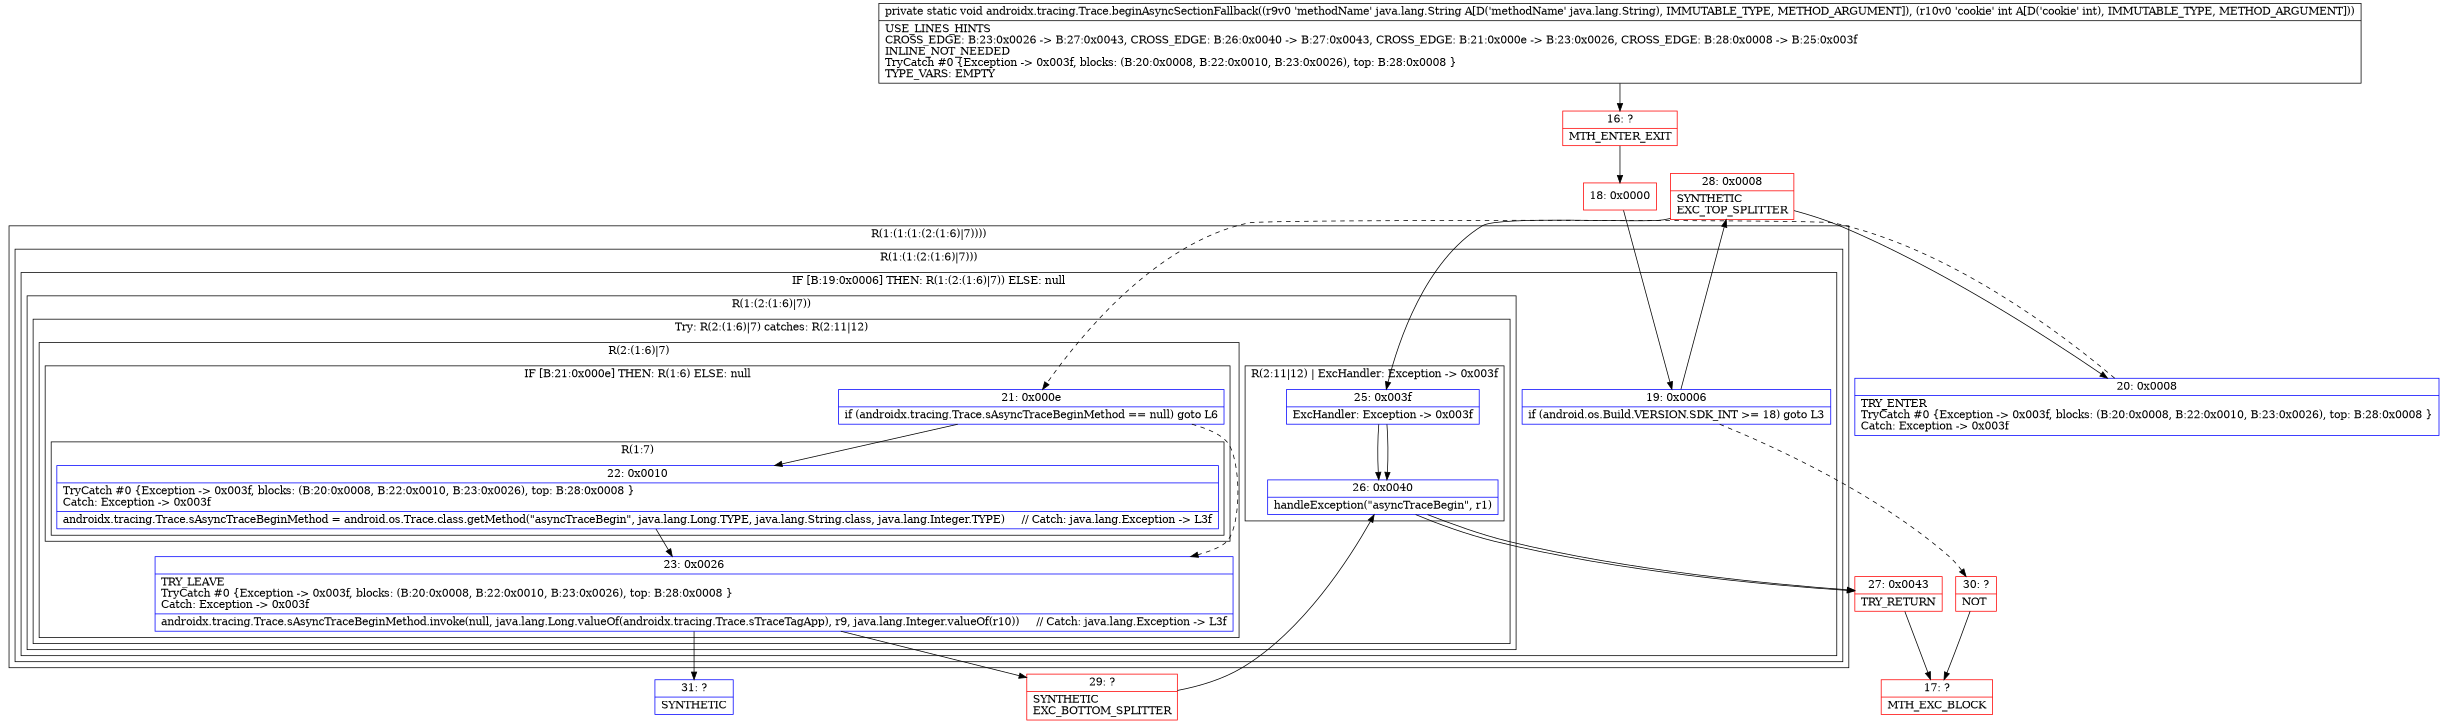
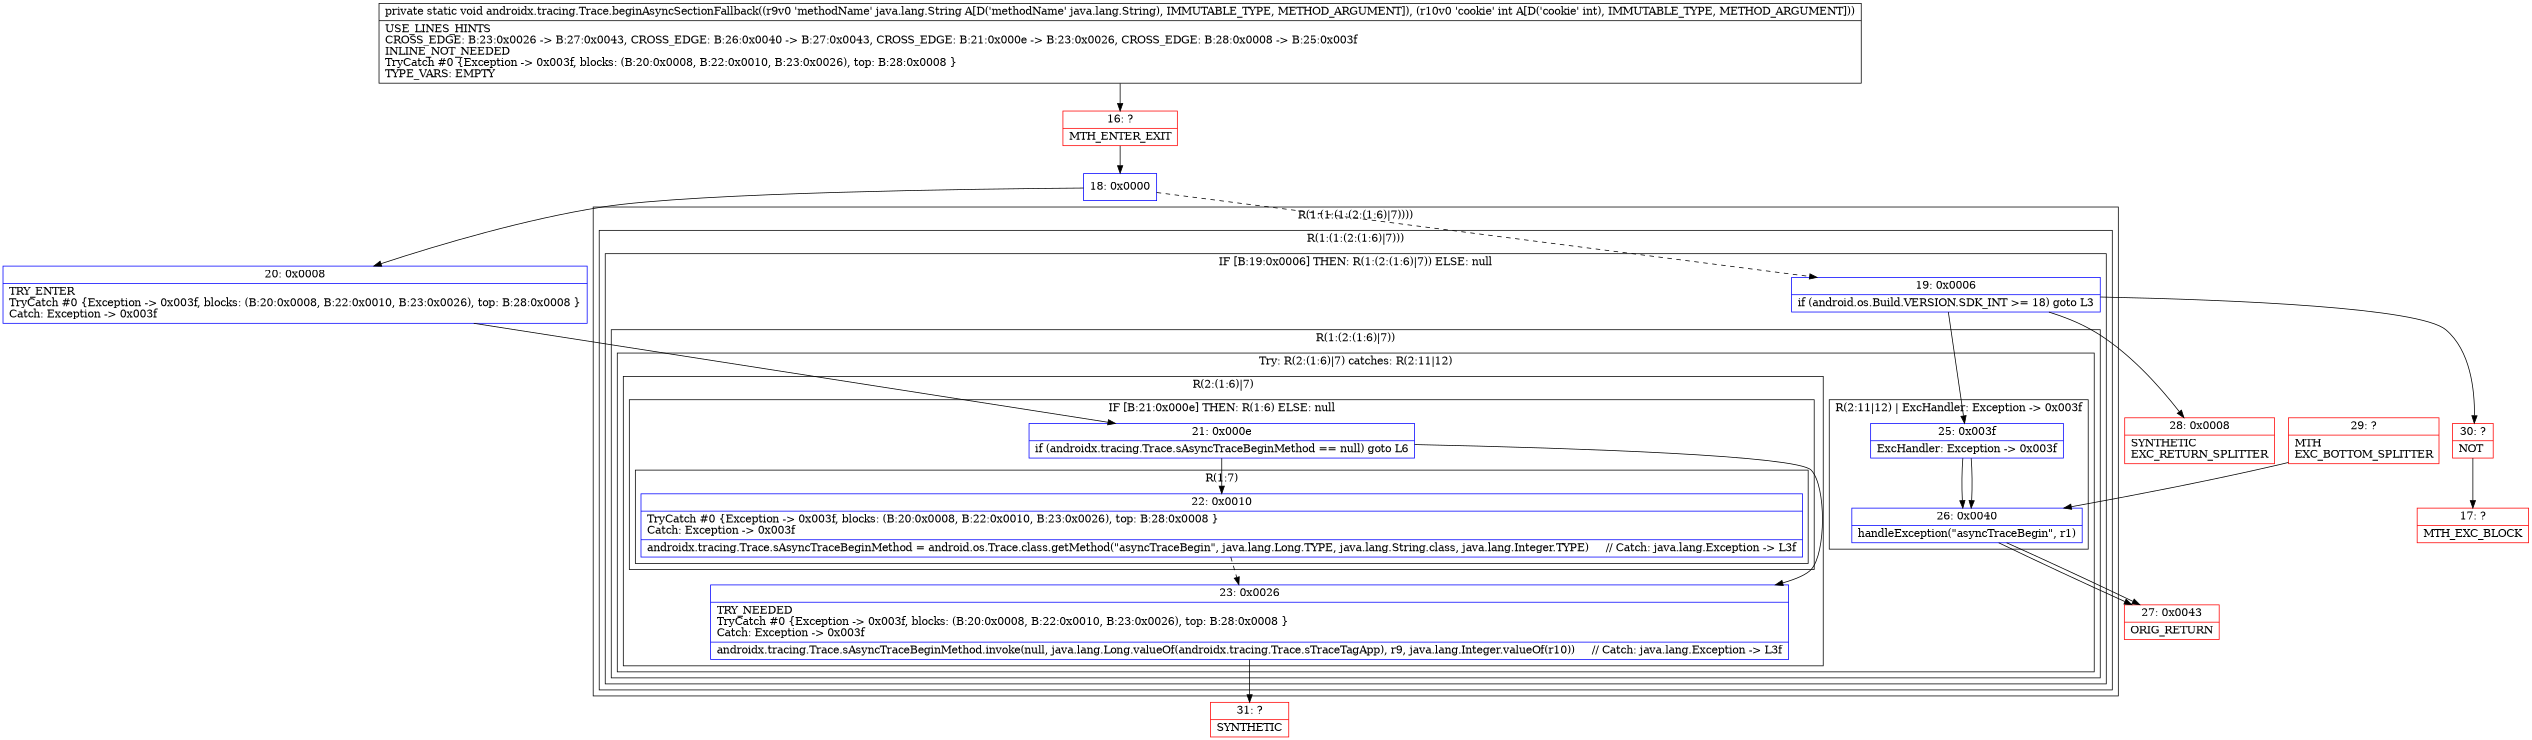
node "18: 0x0000": color red -> blue
node "28: 0x0008": text "EXC_TOP_SPLITTER" -> "EXC_RETURN_SPLITTER"
edge "20: 0x0008" -> "21: 0x000e": style dashed -> solid
edge "28: 0x0008" -> "25: 0x003f": now "19: 0x0006" -> "25: 0x003f"
edge "28: 0x0008" -> "20: 0x0008": now "18: 0x0000" -> "20: 0x0008"
edge "18: 0x0000" -> "19: 0x0006": style solid -> dashed
edge "21: 0x000e" -> "23: 0x0026": style dashed -> solid
edge "19: 0x0006" -> "30: ?": style dashed -> solid
edge "22: 0x0010" -> "23: 0x0026": style solid -> dashed
node "23: 0x0026": text "TRY_LEAVE" -> "TRY_NEEDED"
node "27: 0x0043": text "TRY_RETURN" -> "ORIG_RETURN"
edge "27: 0x0043" -> "17: ?": removed
edge "23: 0x0026" -> "29: ?": removed
node "31: ?": color blue -> red
node "29: ?": text "SYNTHETIC" -> "MTH"
